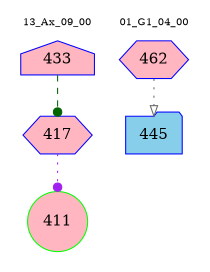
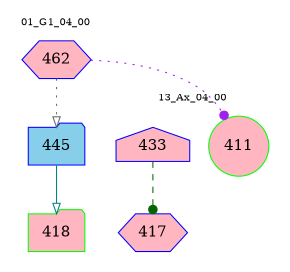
cluster "13_Ax_09_00": label "13_Ax_09_00" -> "13_Ax_04_00"
edge "417" -> "411": now "462" -> "411"
node "418": added
